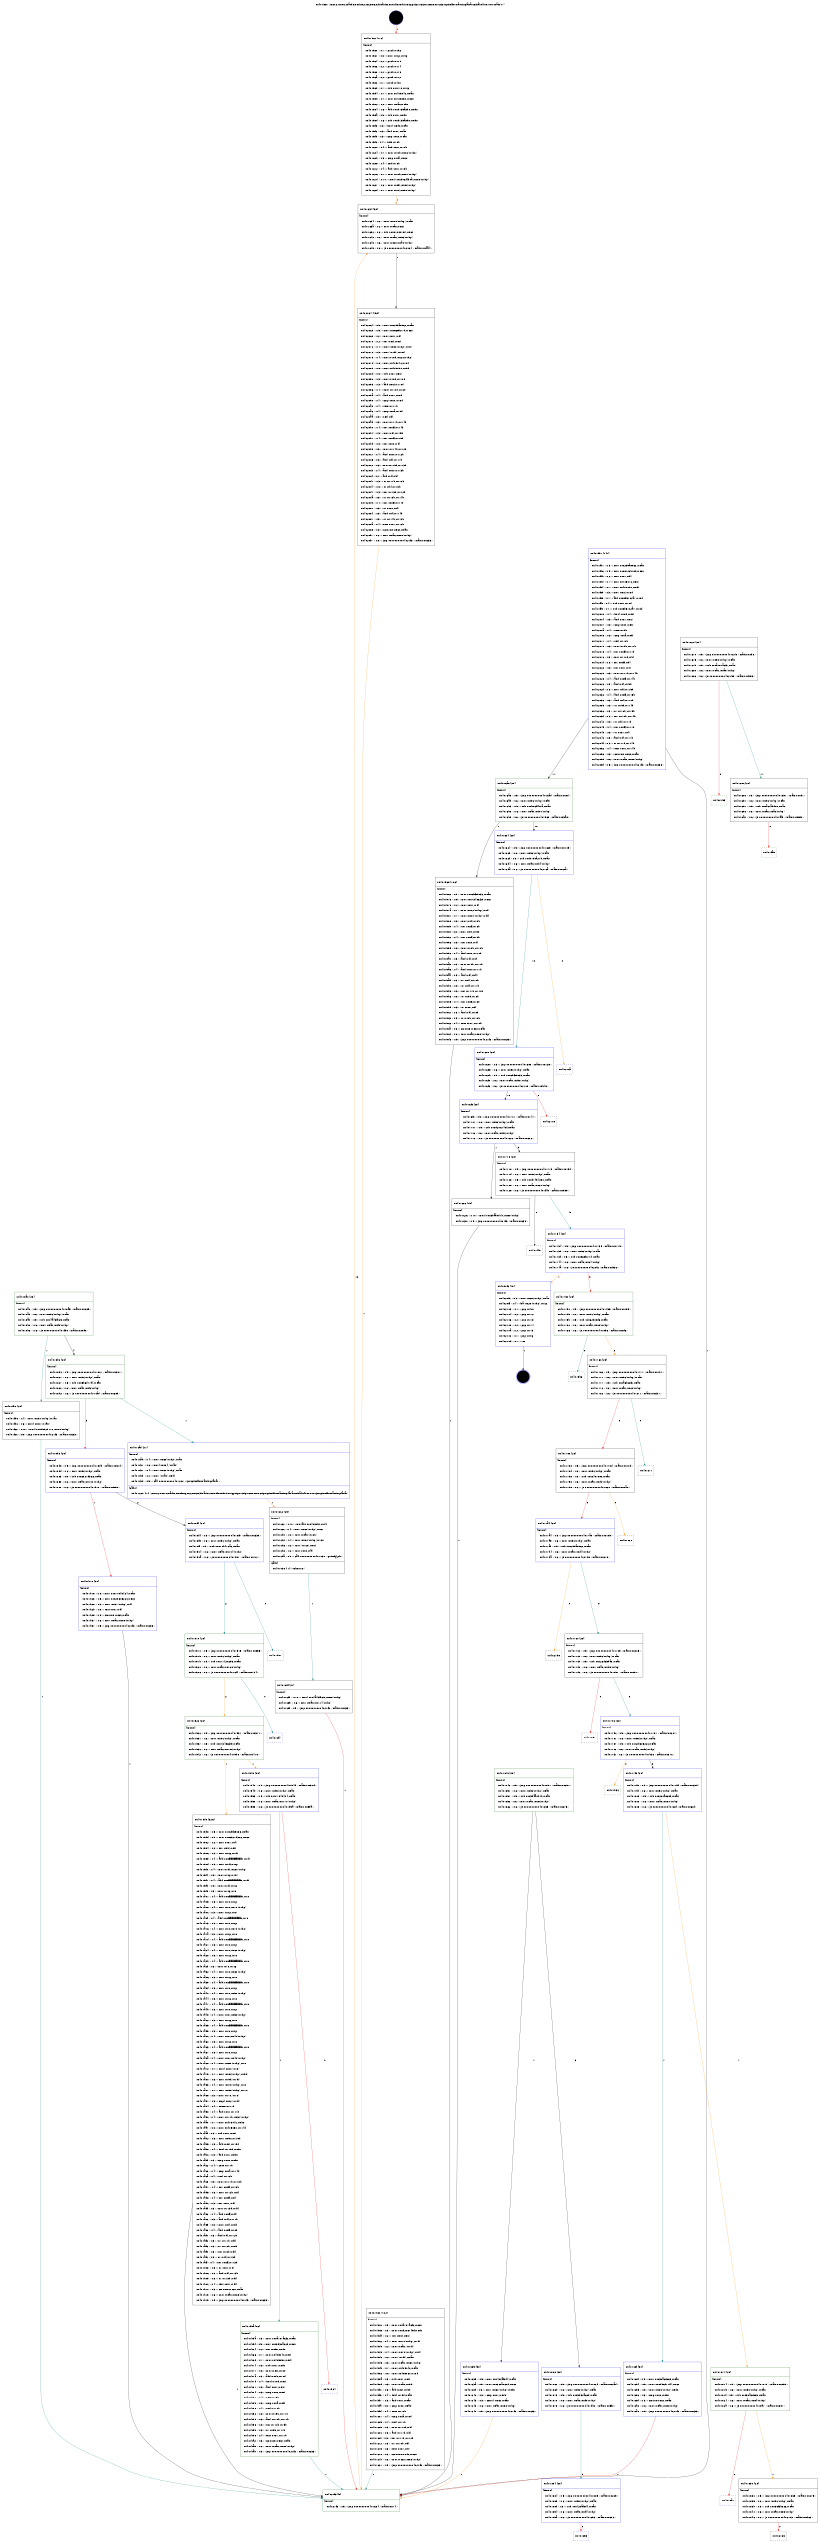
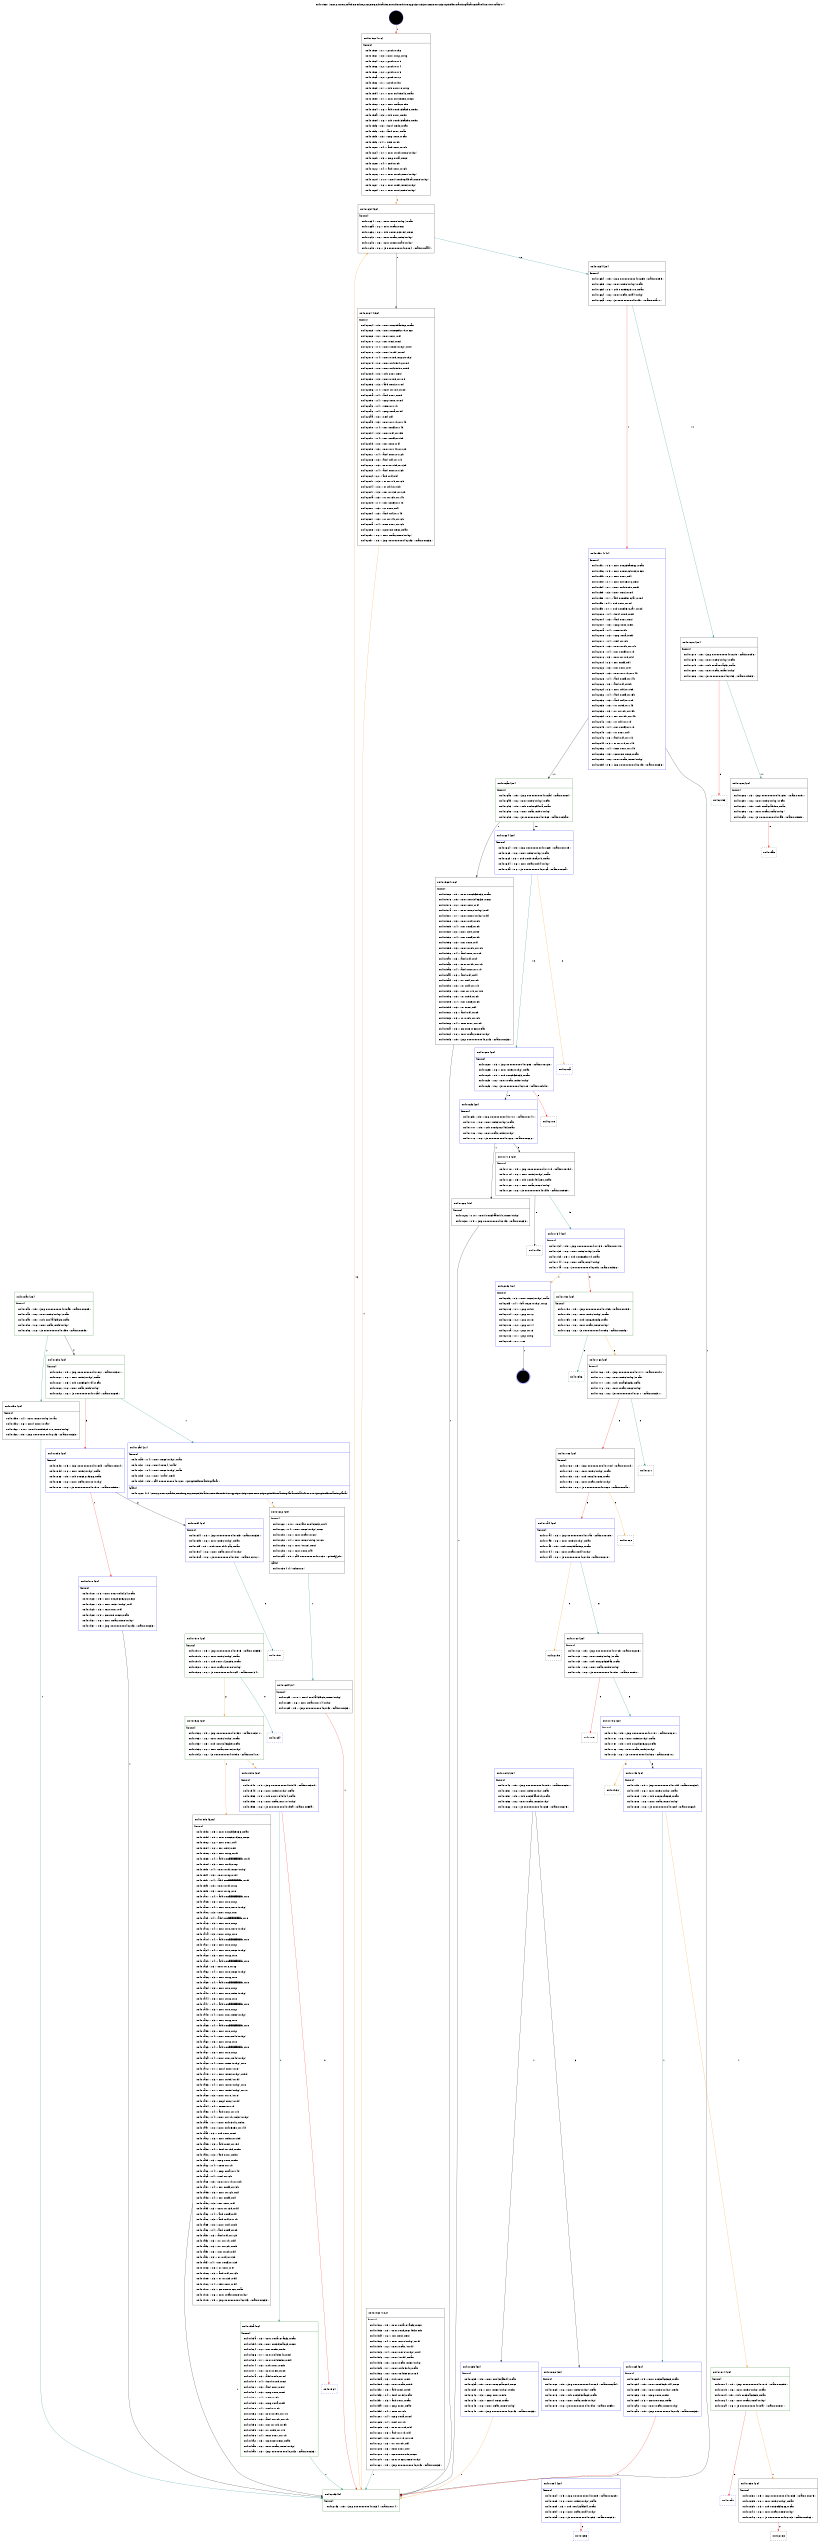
node "0x401654 [28]": added
edge "0x4018f4 [28]" -> "0x401910 [28]": removed, label "2"
node "0x40184c [28]": color darkgreen -> blue
edge "0x401868 [28]" -> "0x401884 [28]": removed, label "5"
